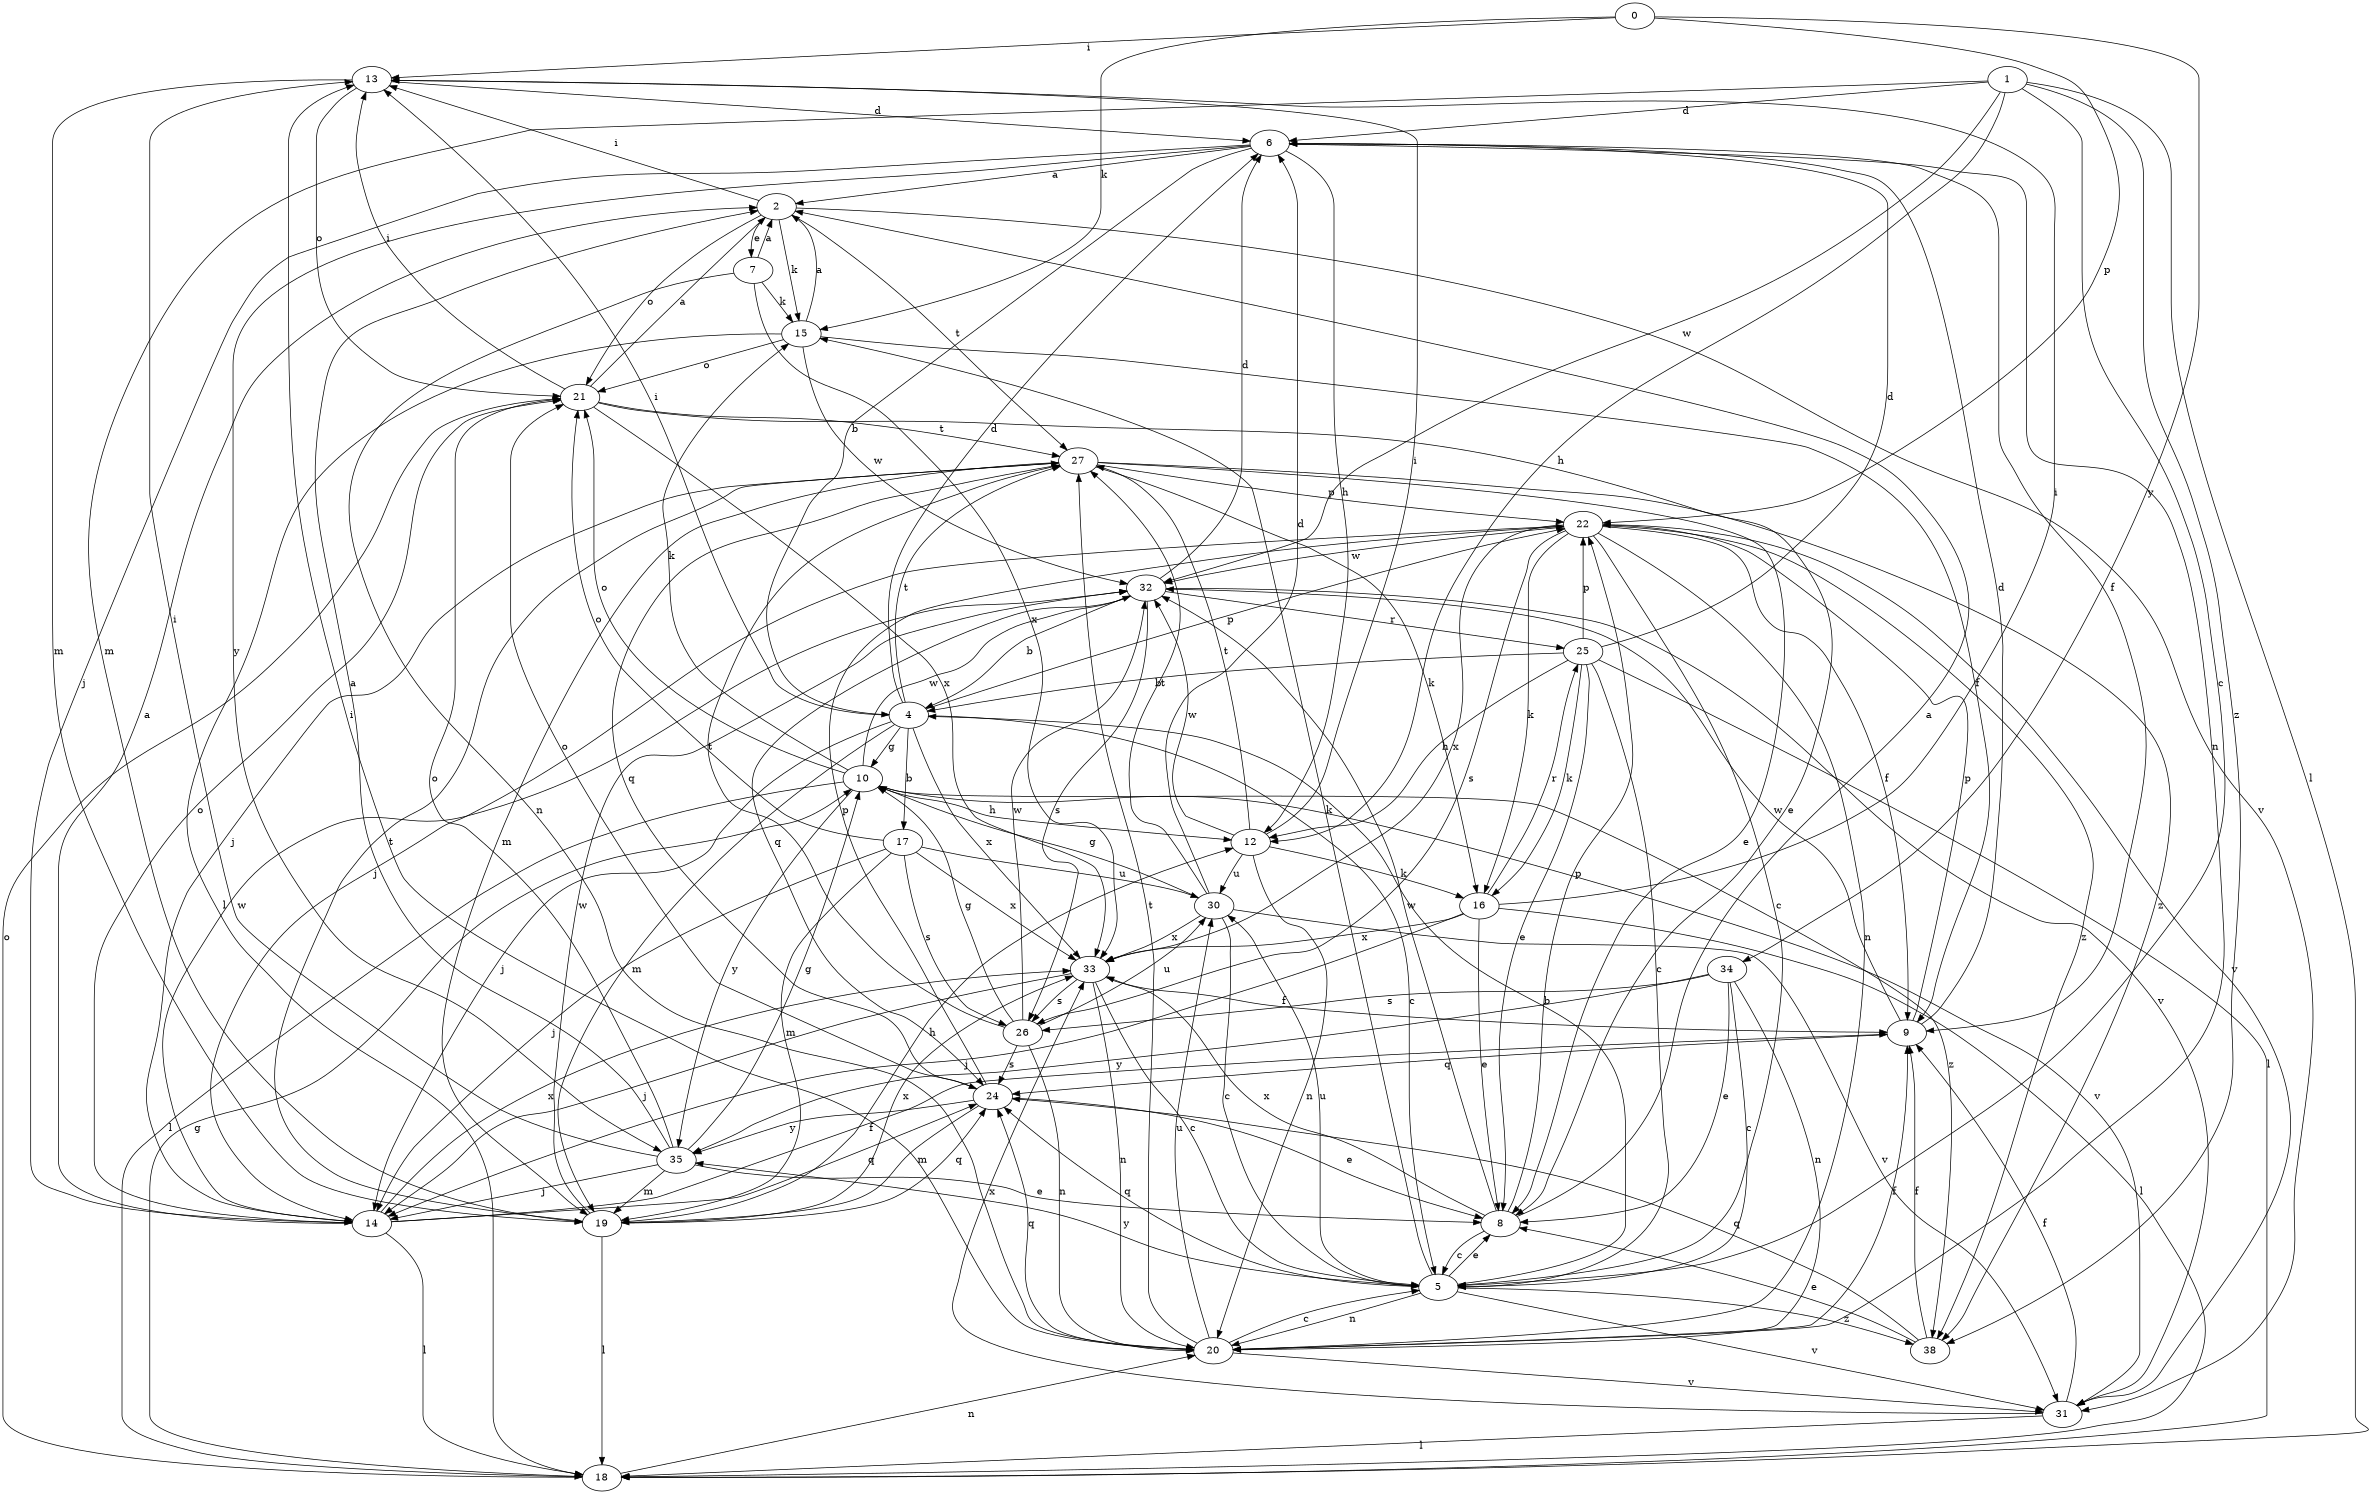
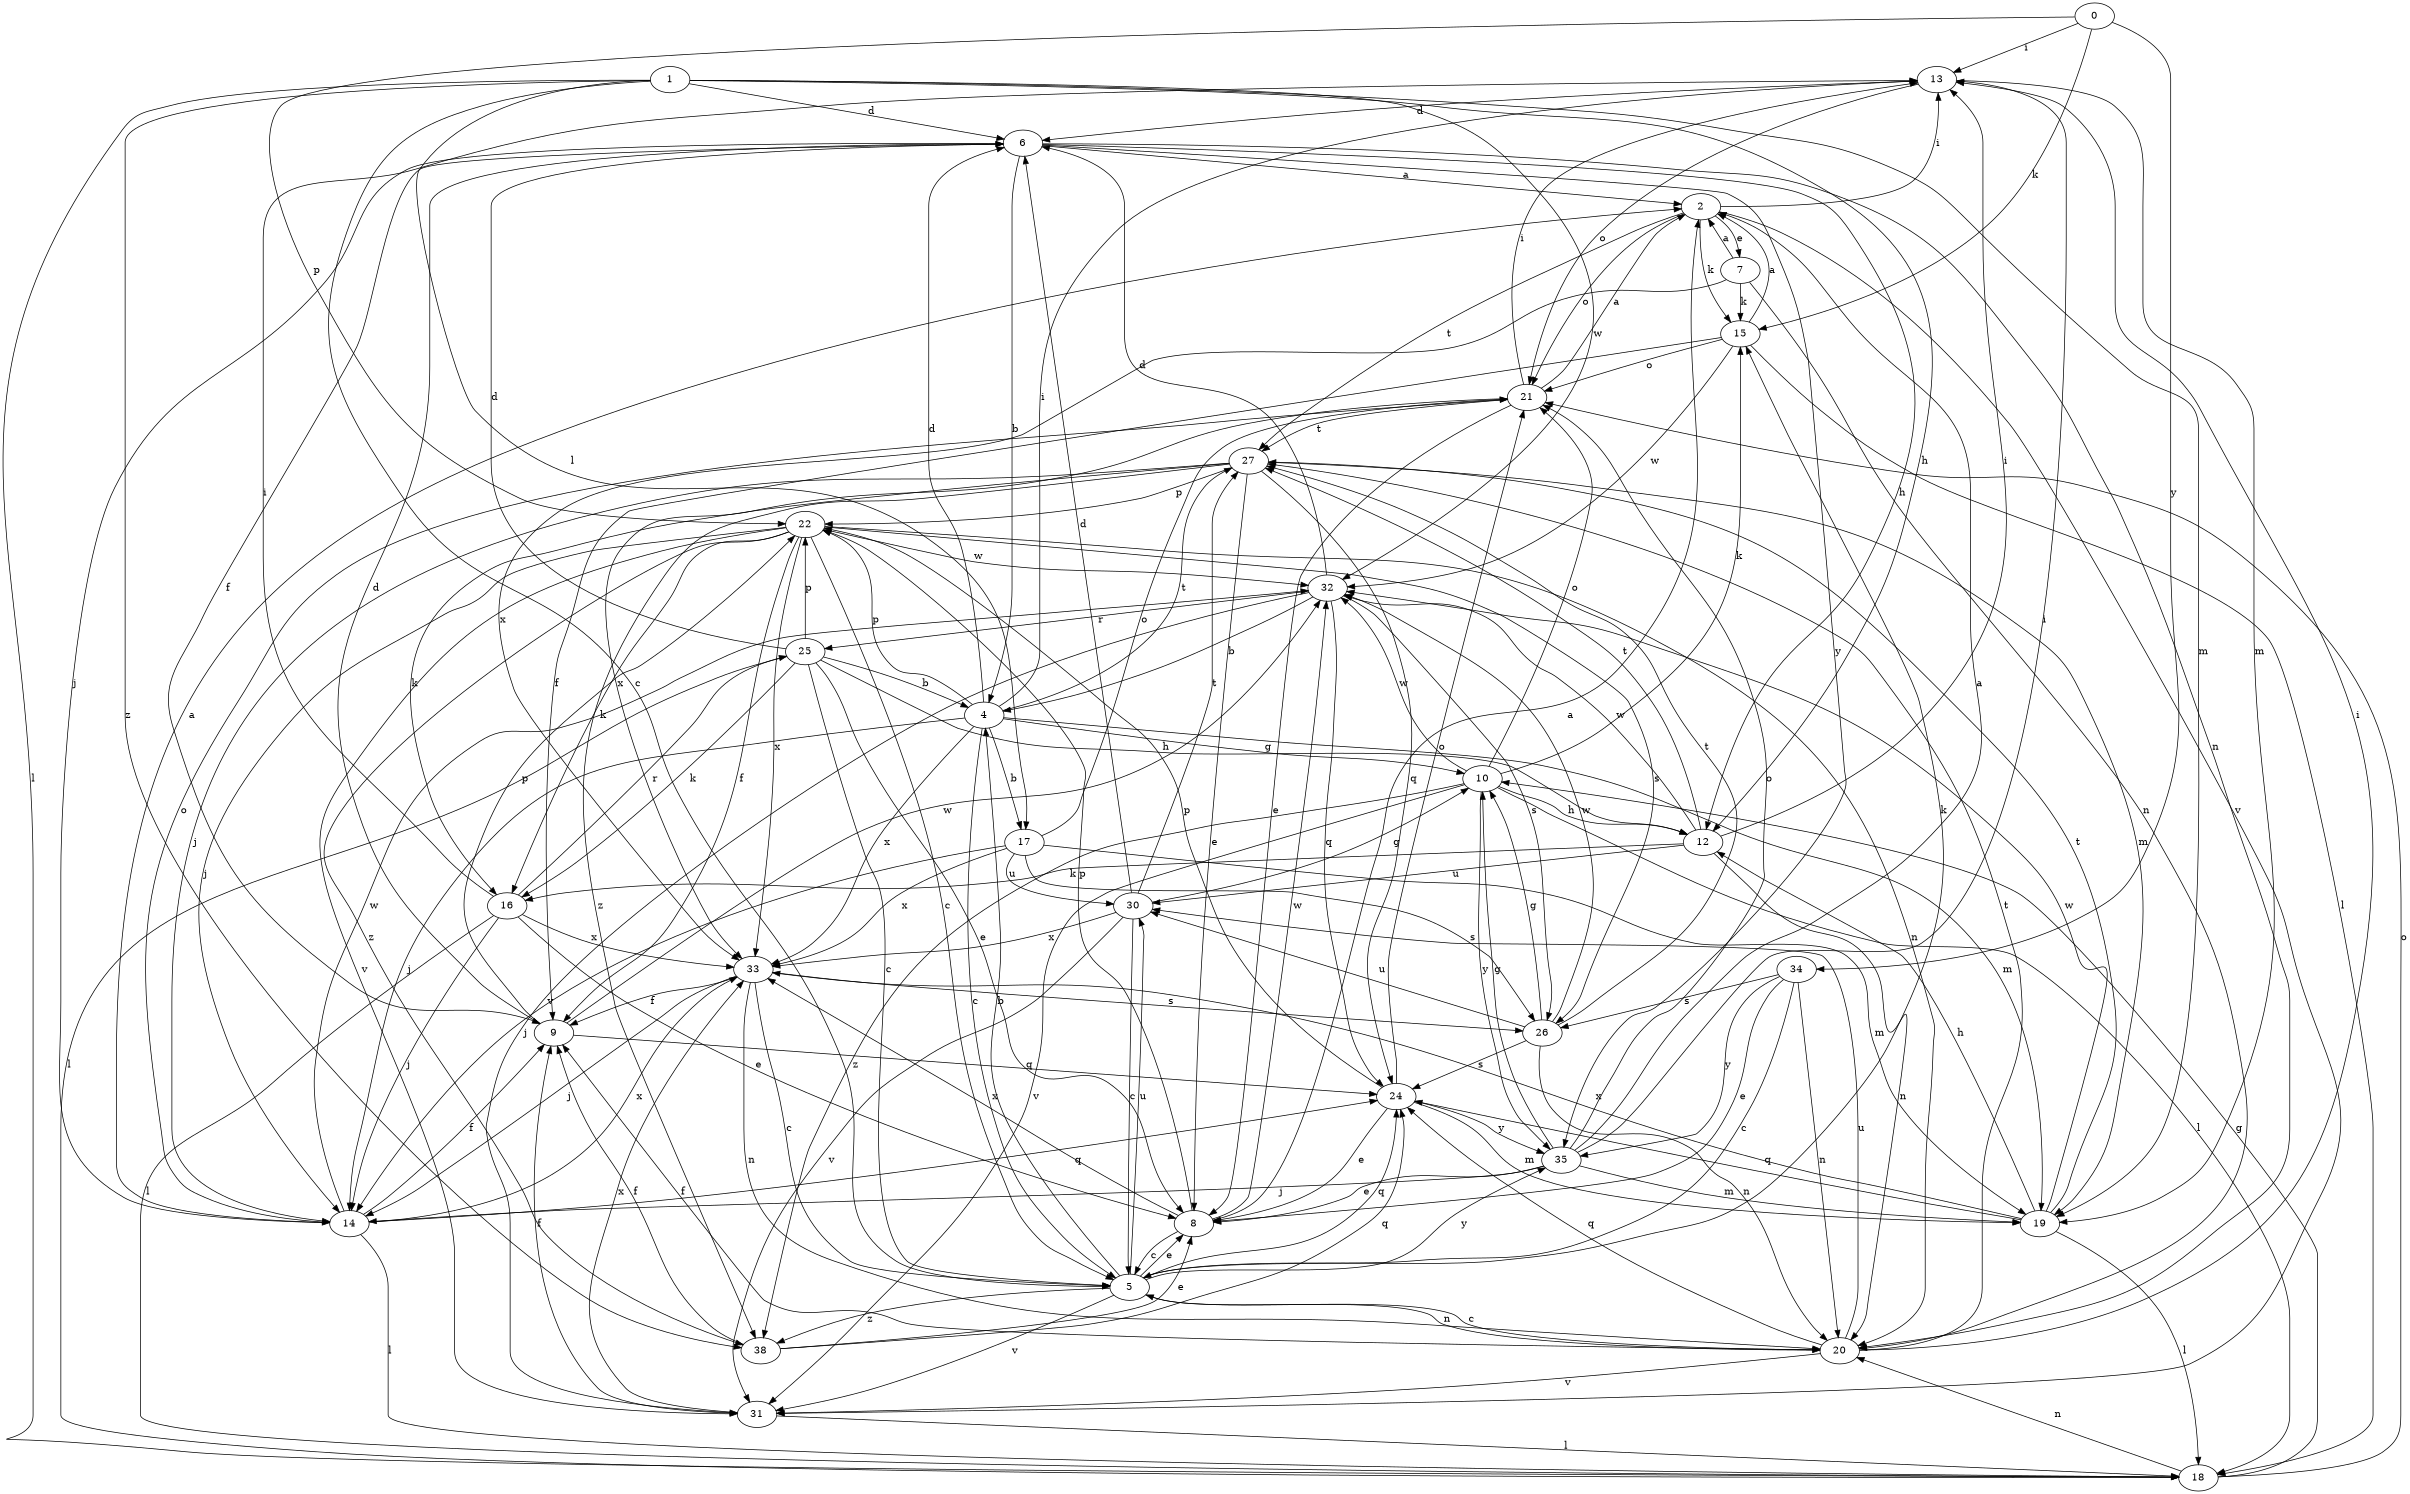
edge "1" -> "17": added, label "l"
